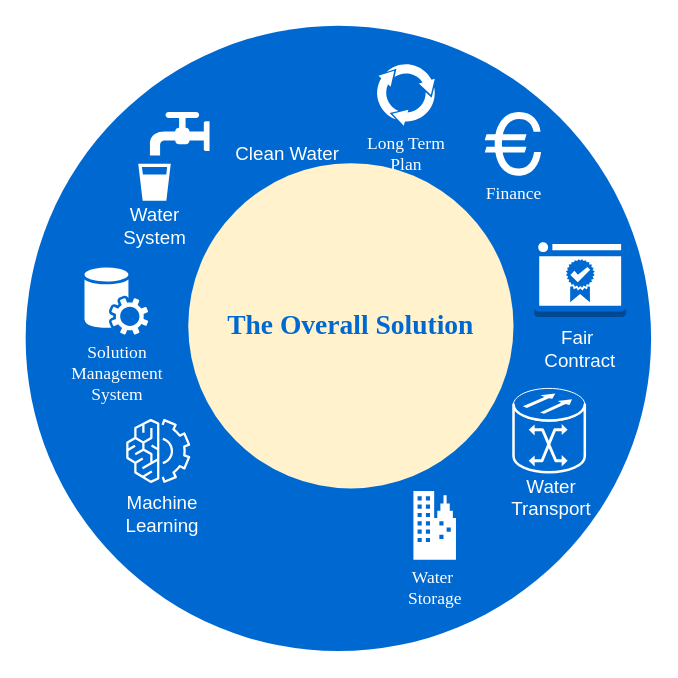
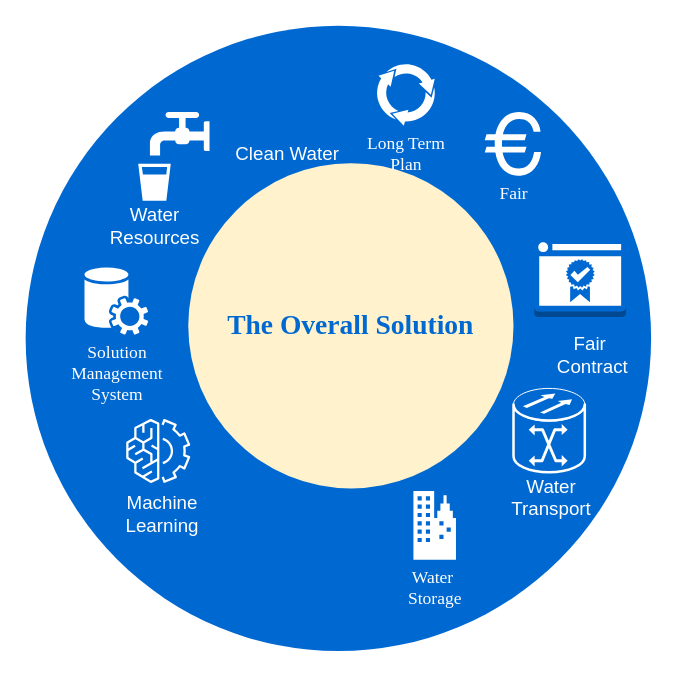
node "Finance": label "Finance" -> "Fair"
node "Water System": label "Water System" -> "Water Resources"
node "Fair Contract": moved (580, 348) -> (592, 354)
